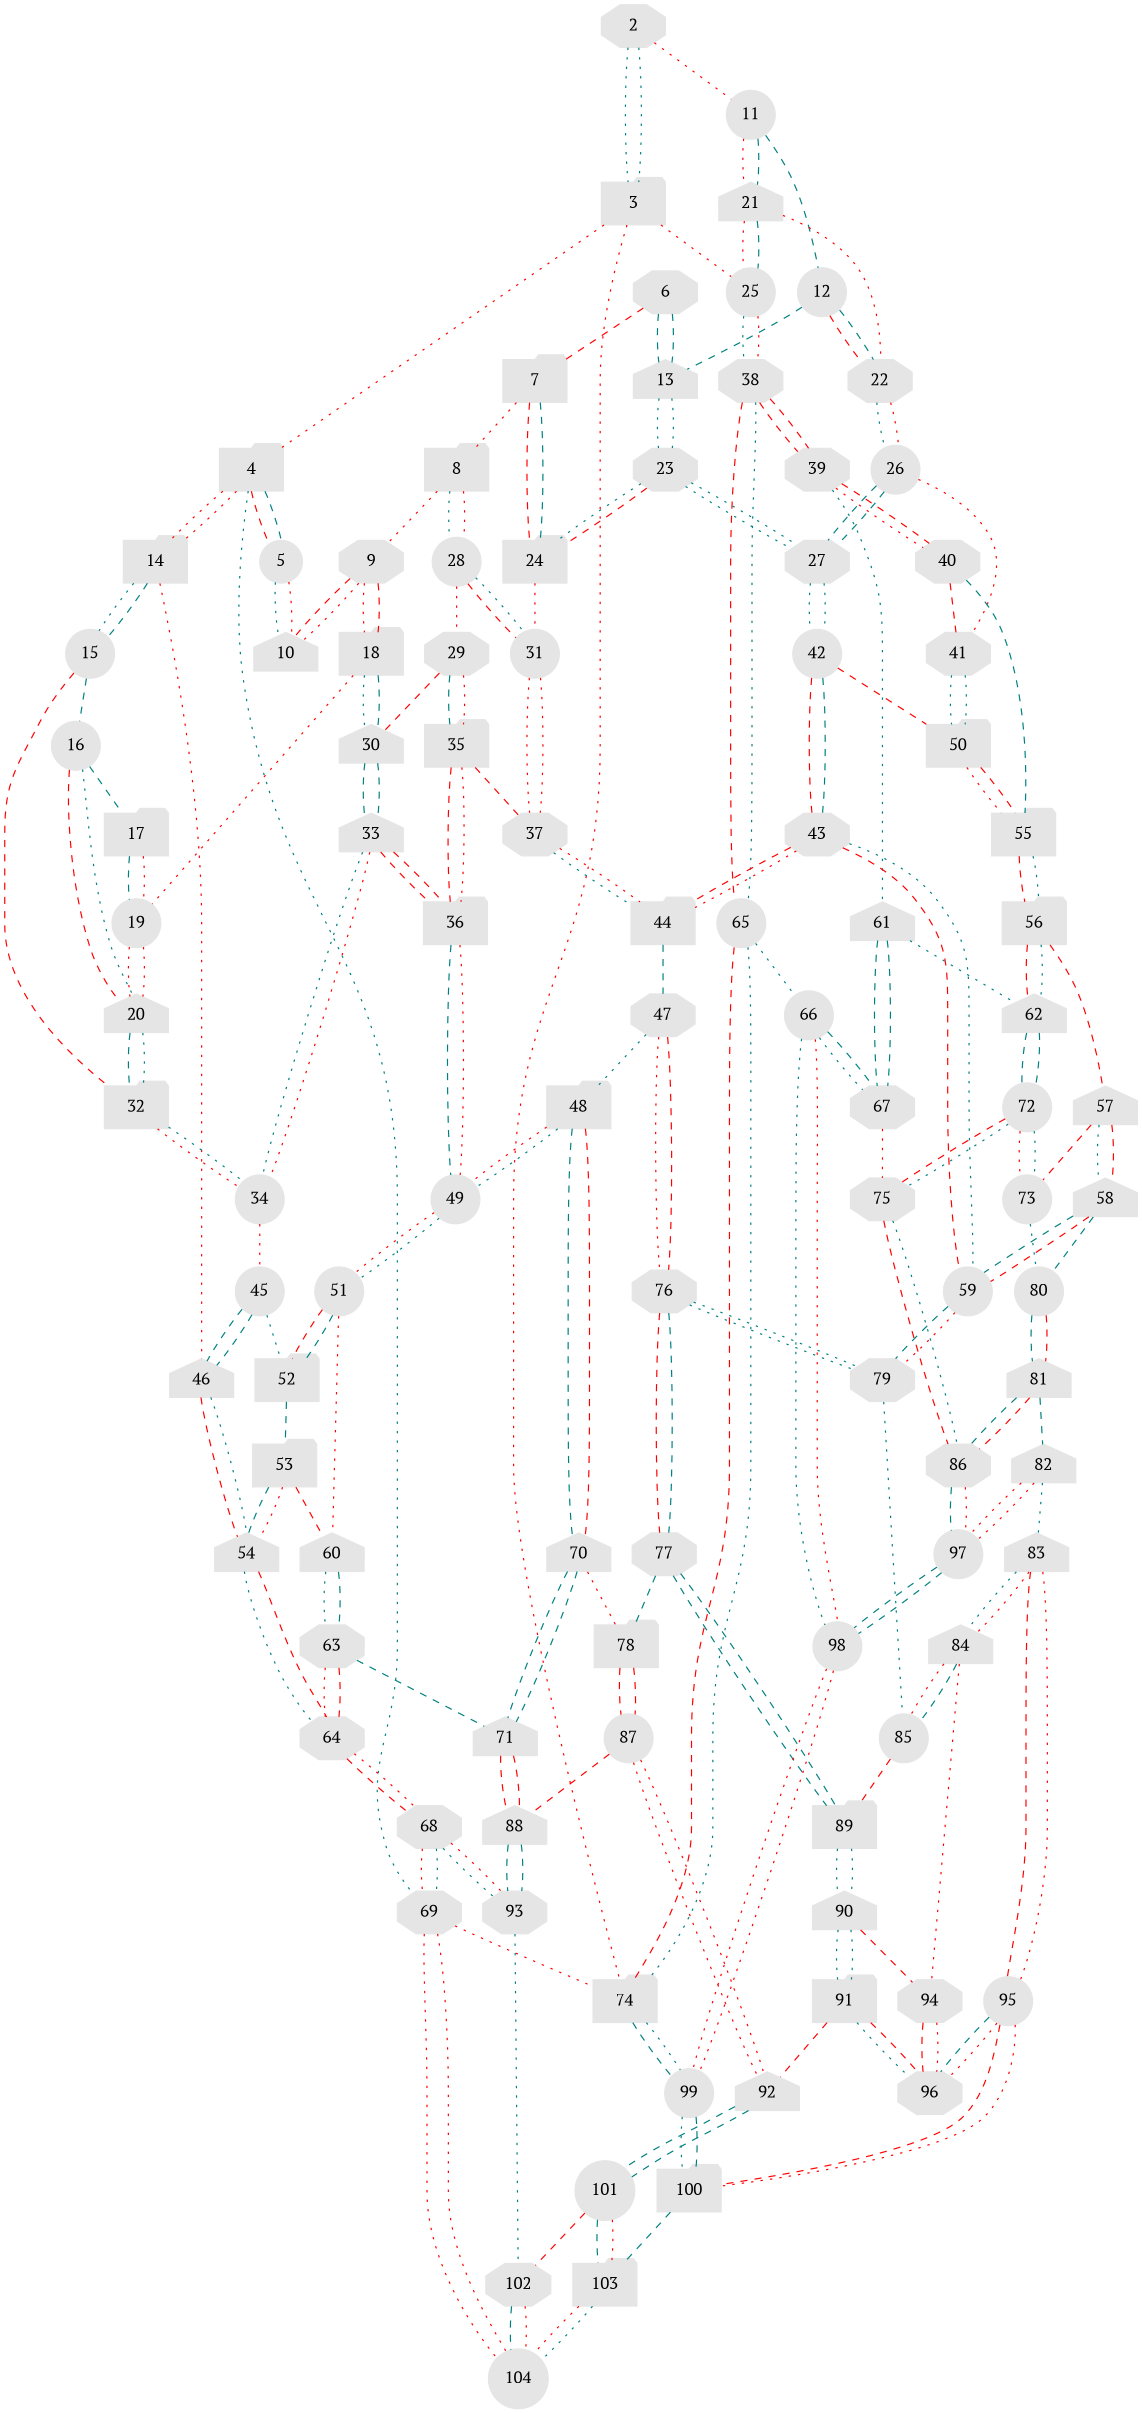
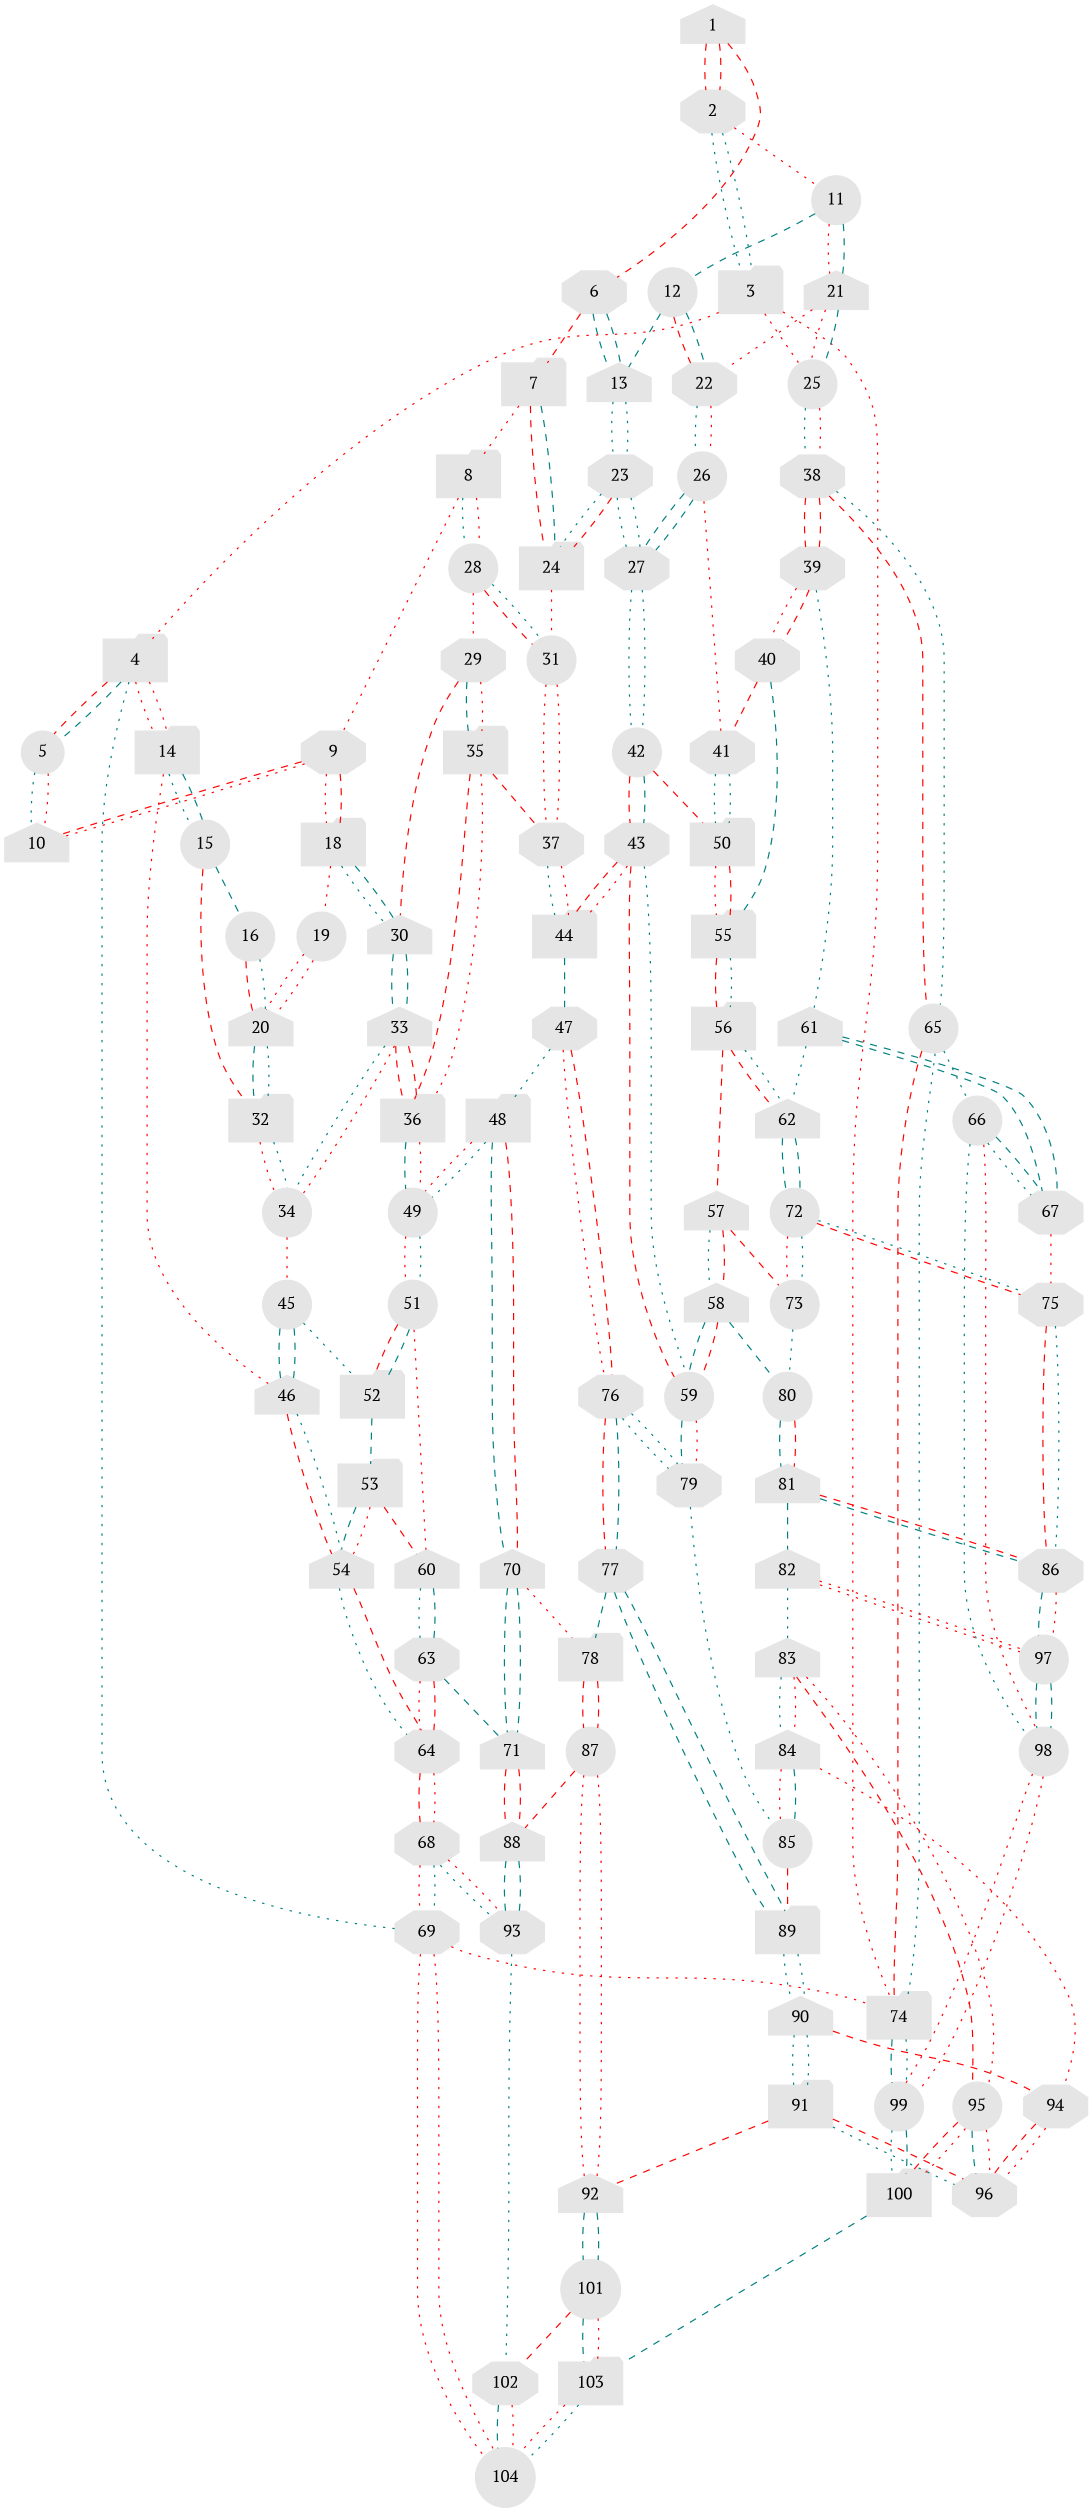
node "1": added
node "17": removed
